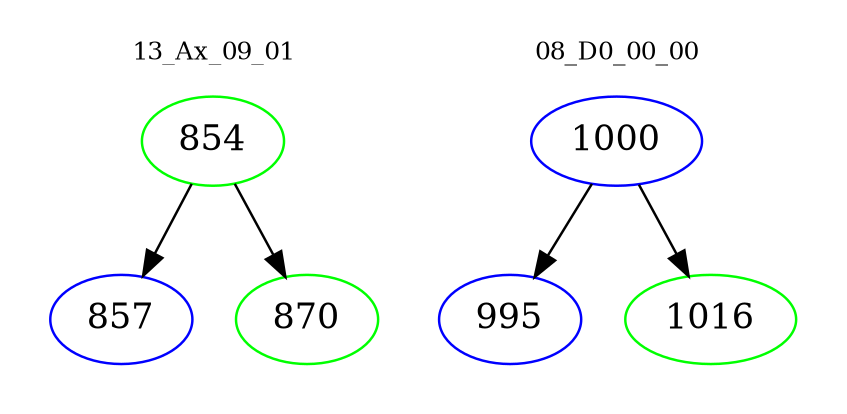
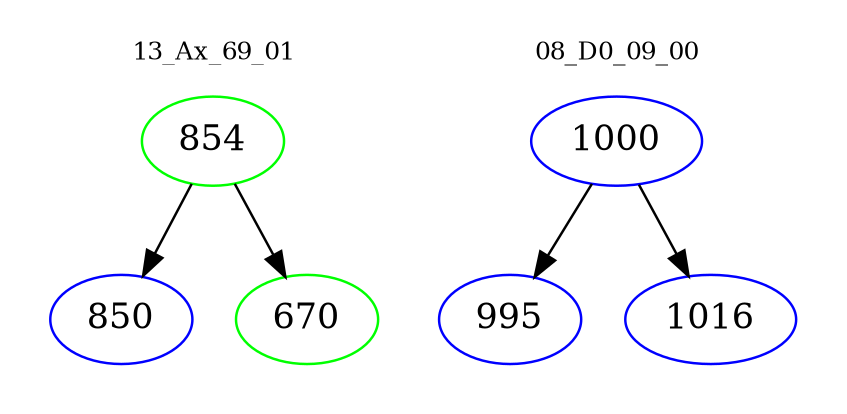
cluster "13_Ax_09_01": label "13_Ax_09_01" -> "13_Ax_69_01"
cluster "08_D0_00_00": label "08_D0_00_00" -> "08_D0_09_00"
node "857": label "857" -> "850"
node "870": label "870" -> "670"
node "1016": color green -> blue
